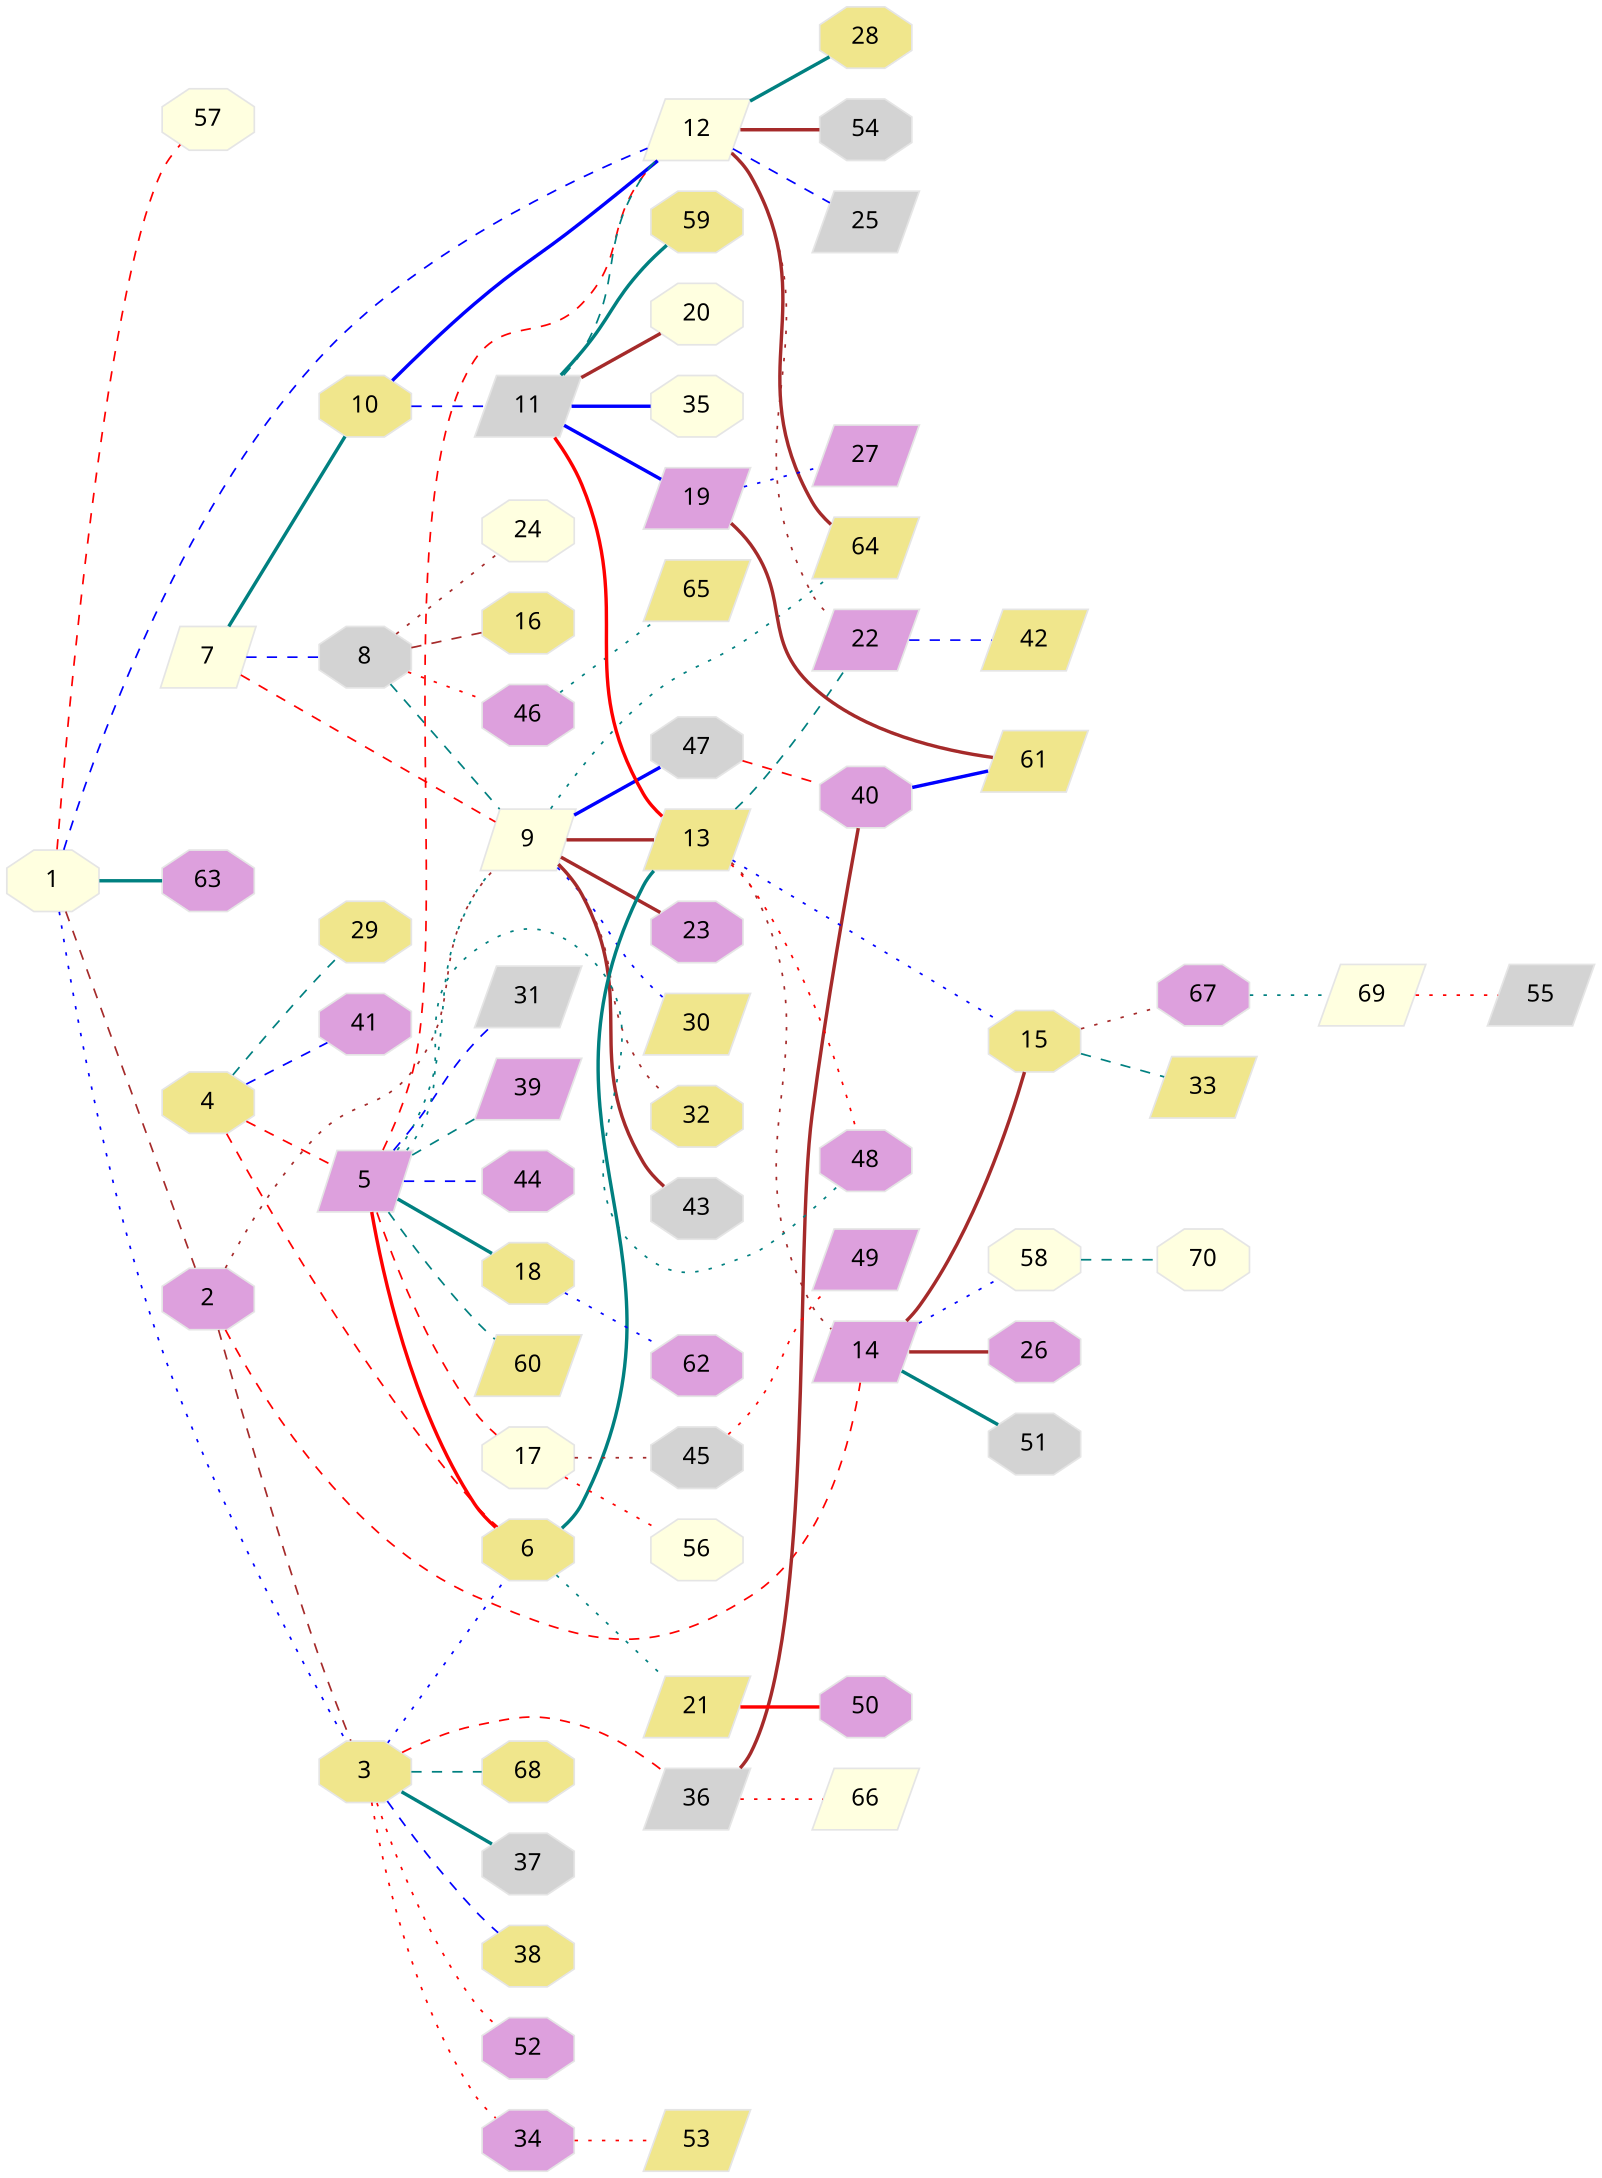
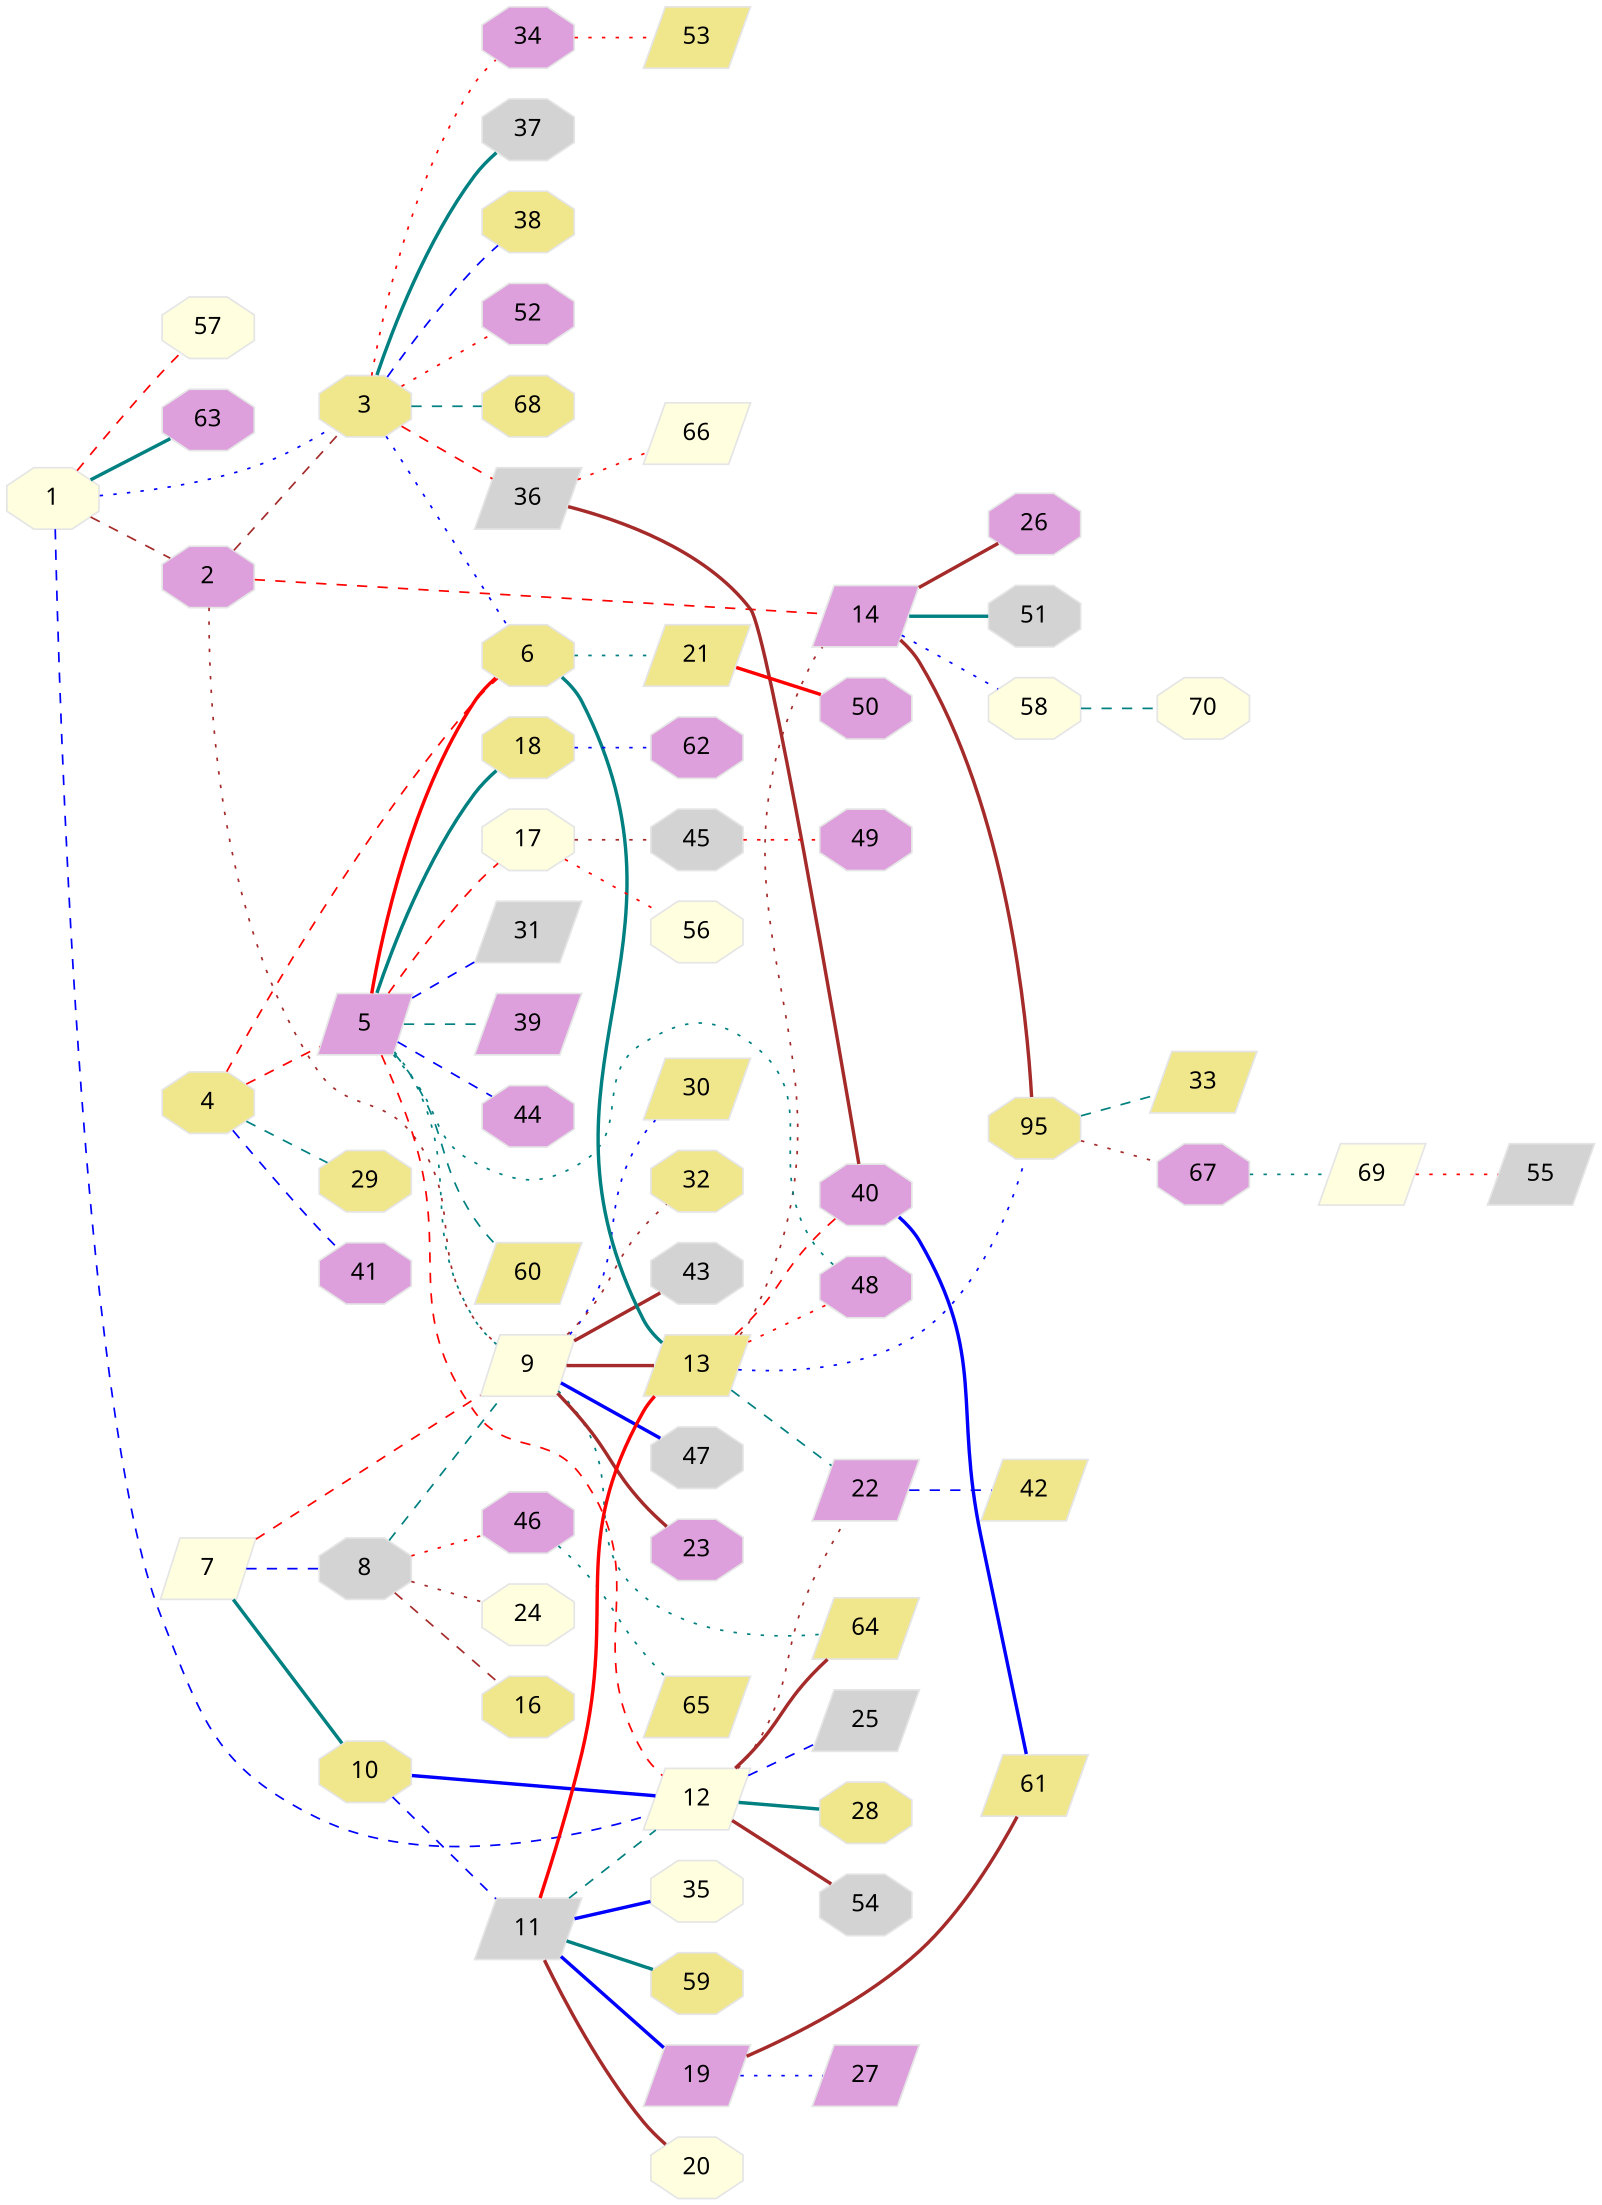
edge "47" -- "40": now "13" -- "40"
node "15": label "15" -> "95"
node "49": shape parallelogram -> octagon
